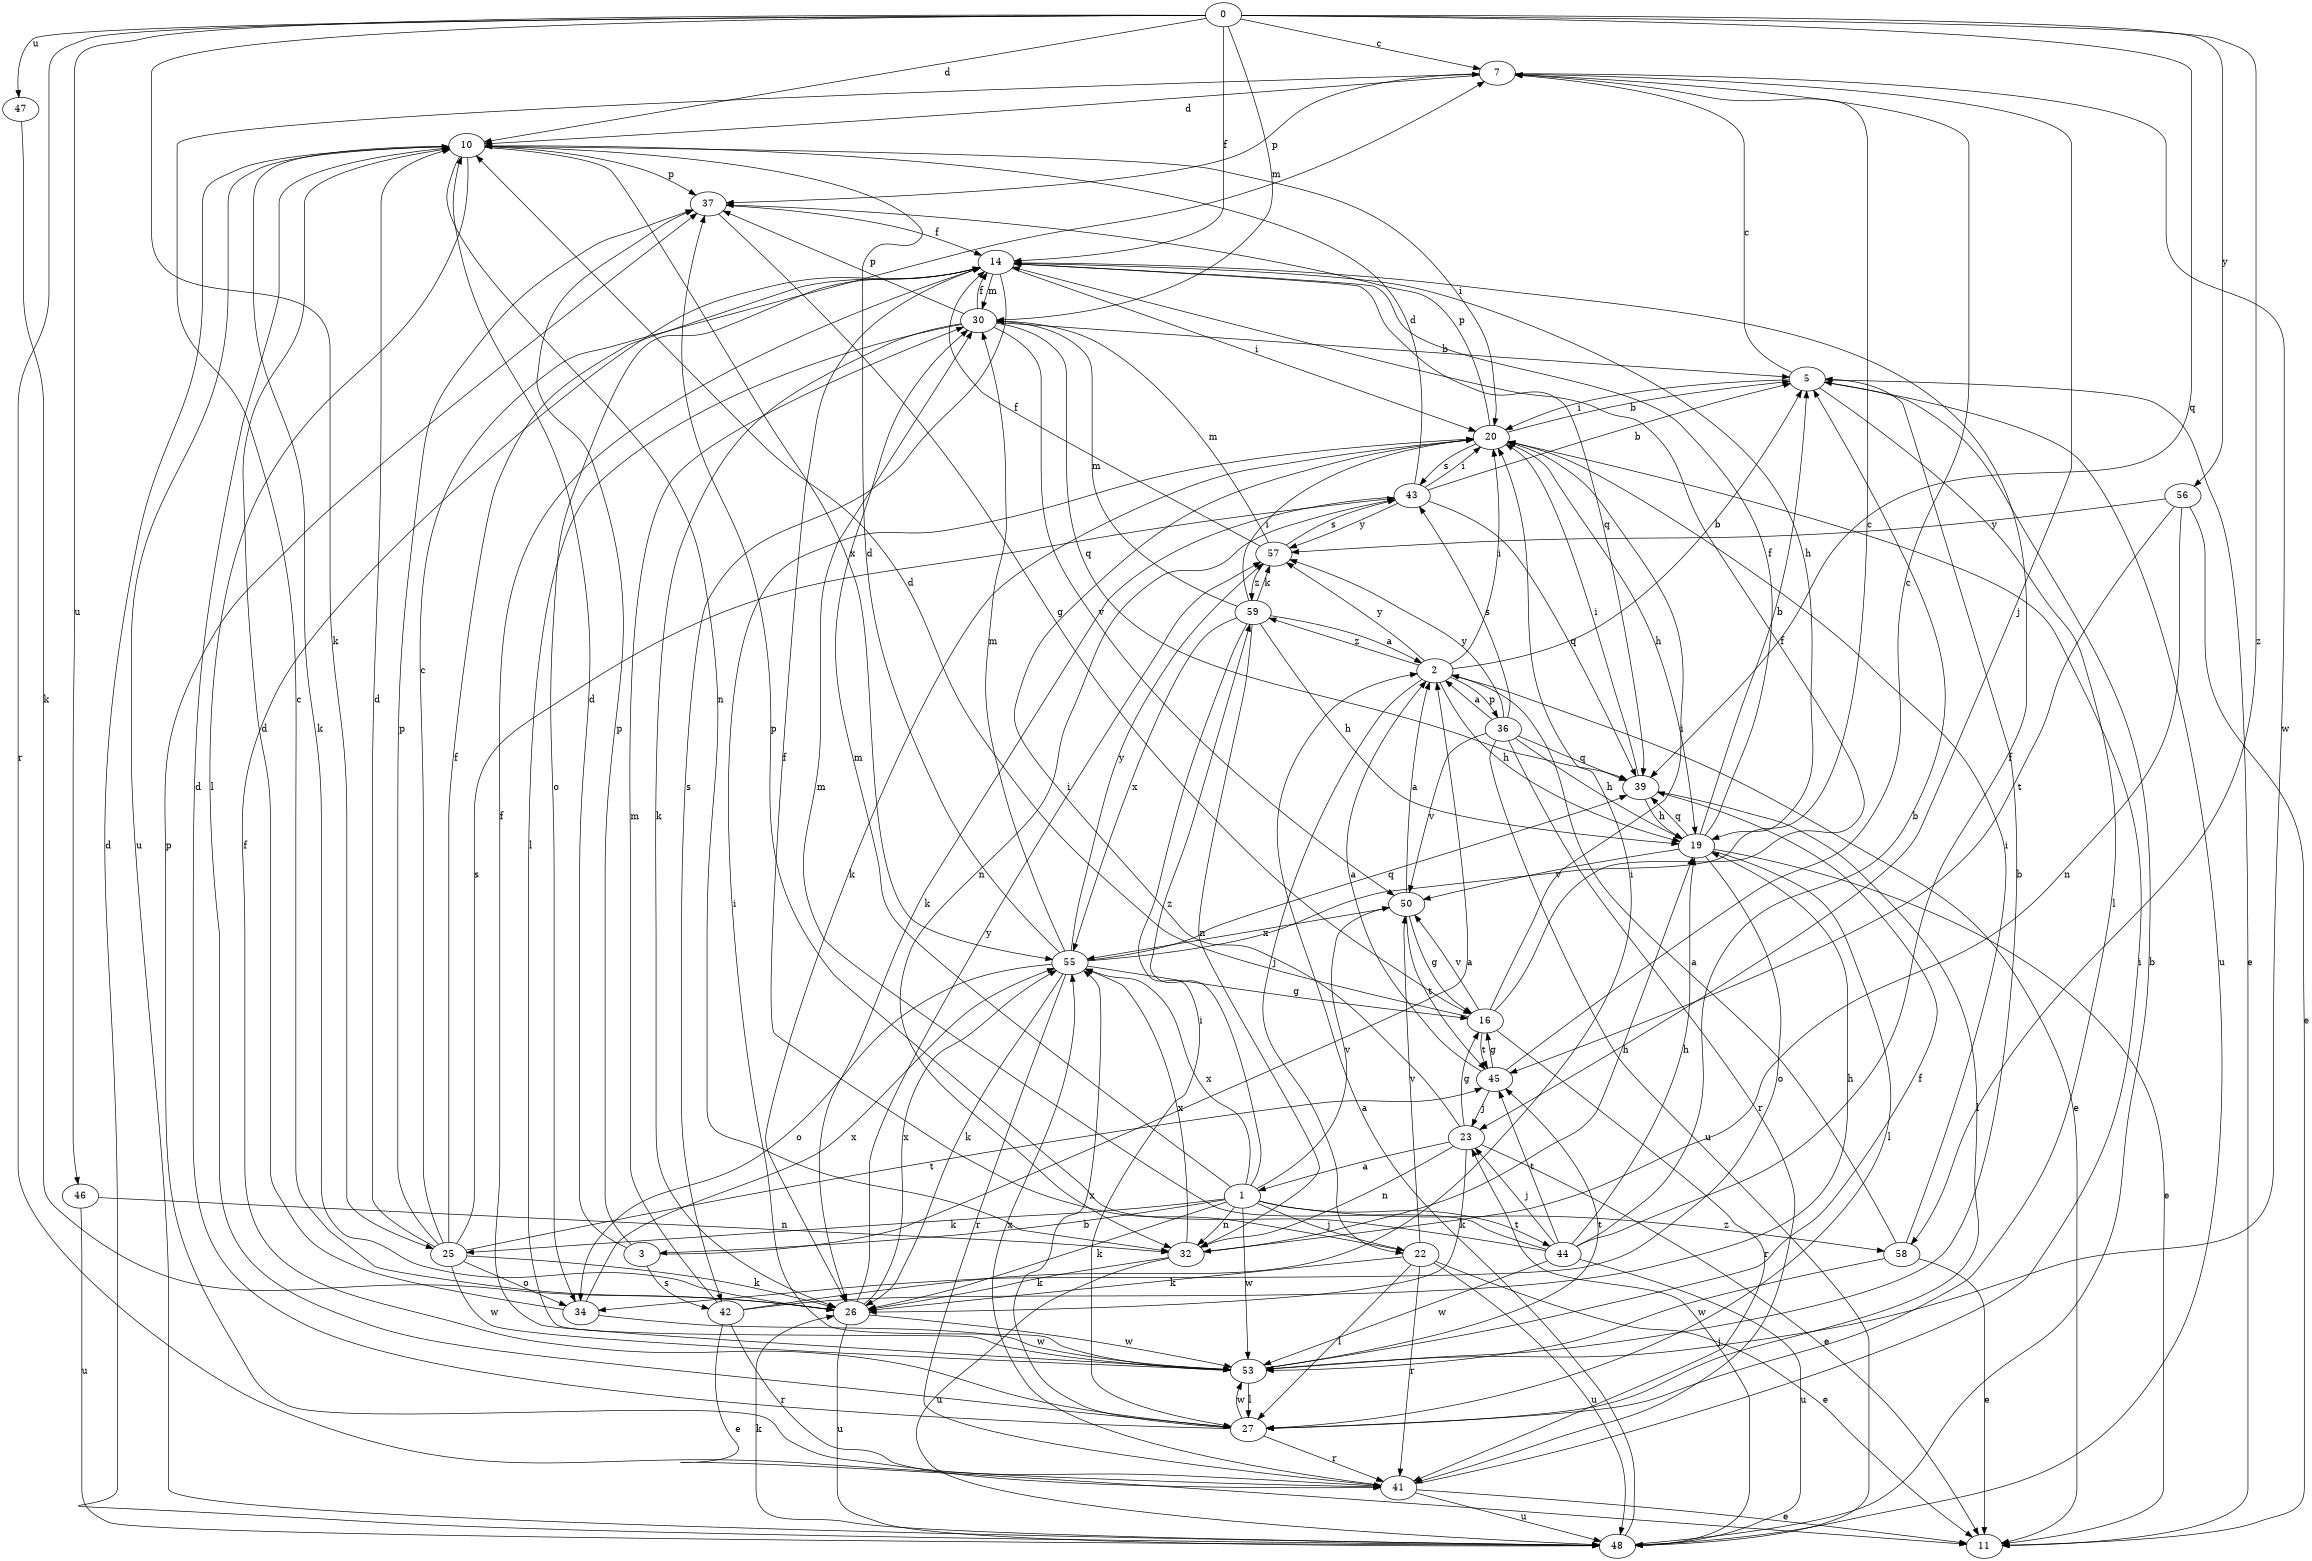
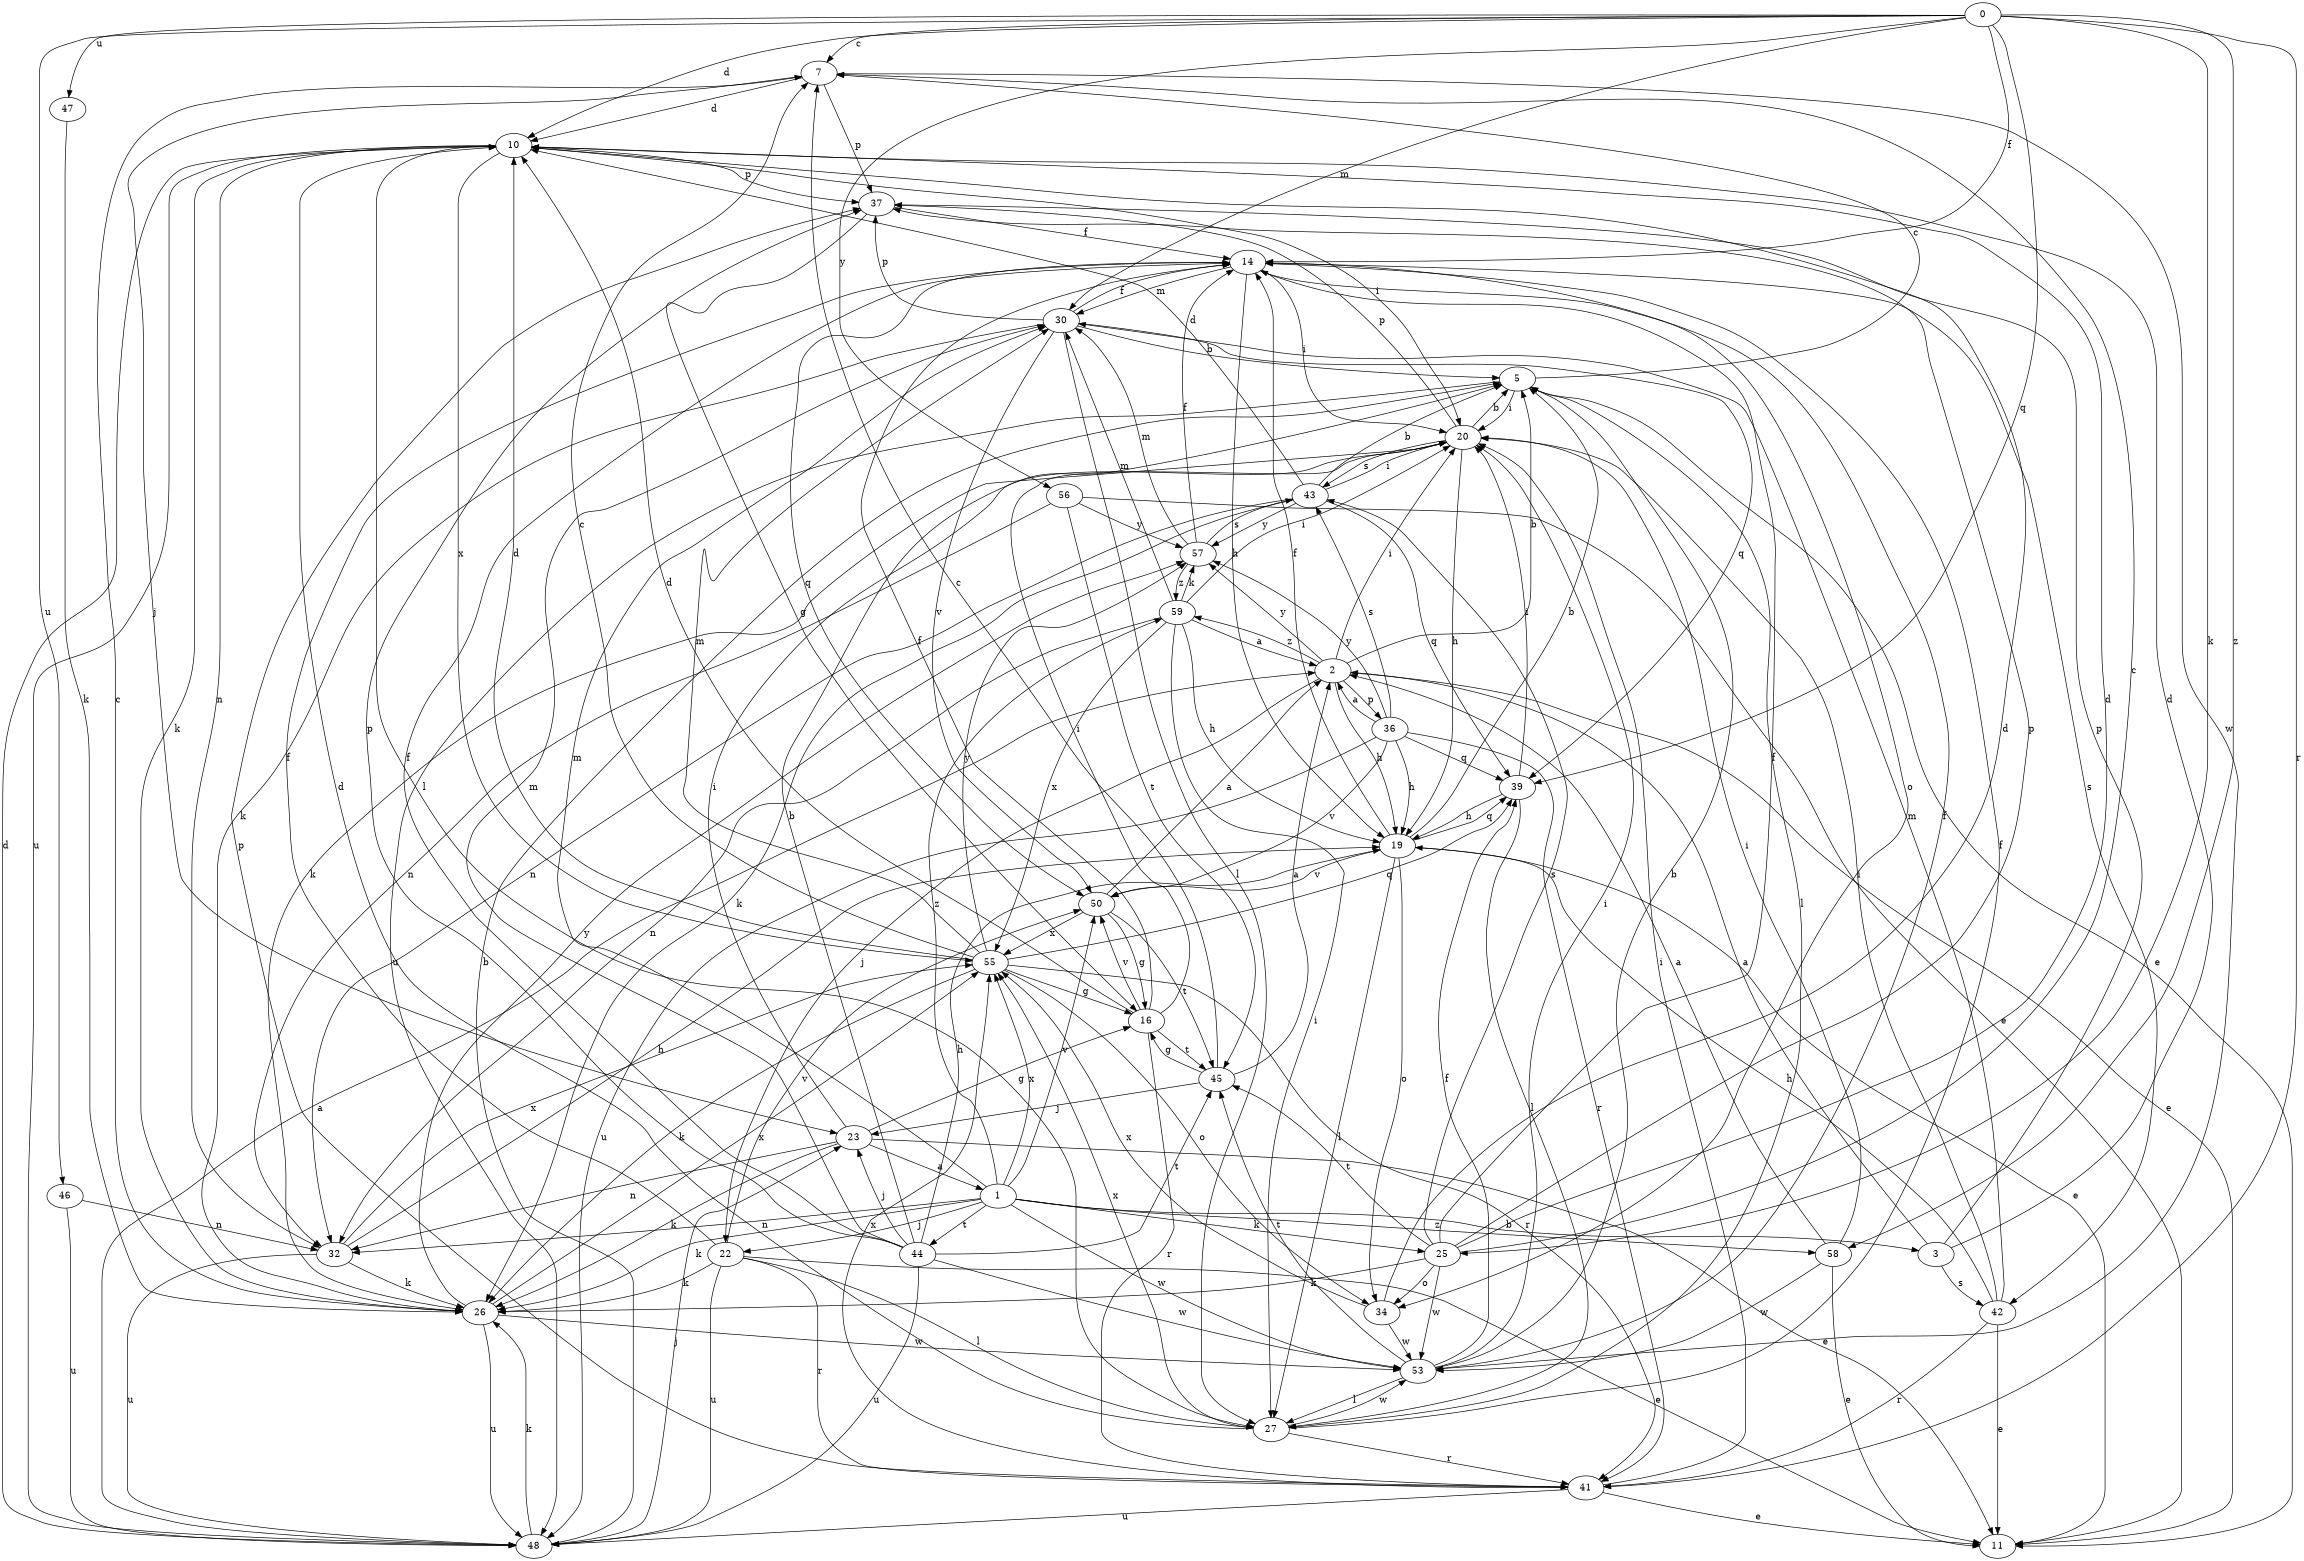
edge "14" -> "39": now "14" -> "50"
edge "30" -> "53": now "30" -> "27"
